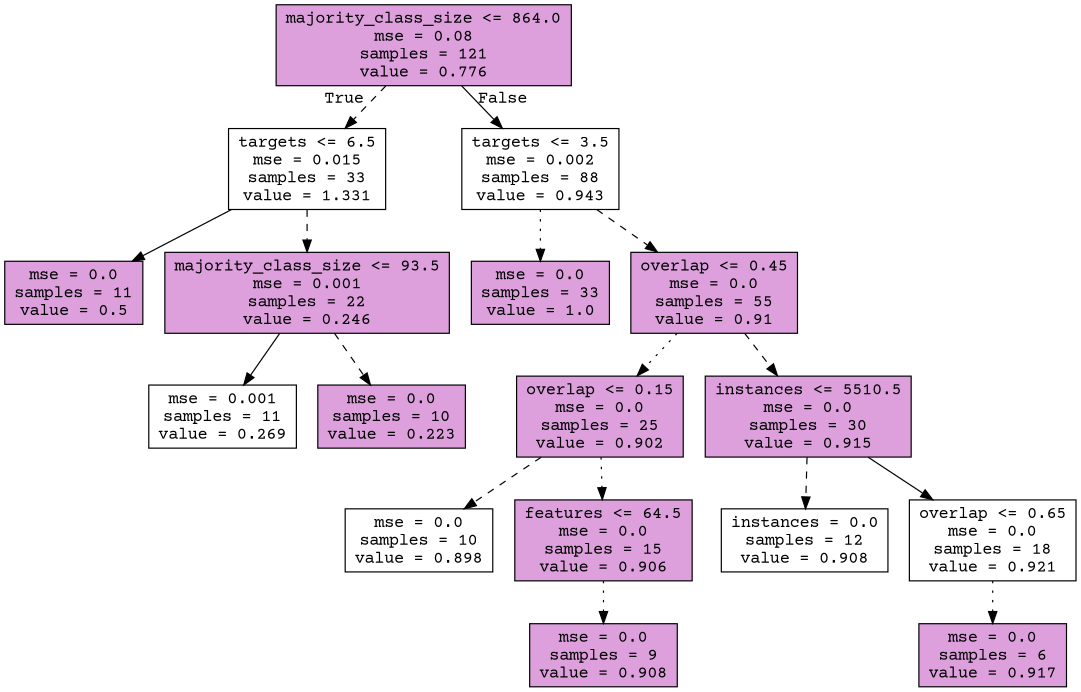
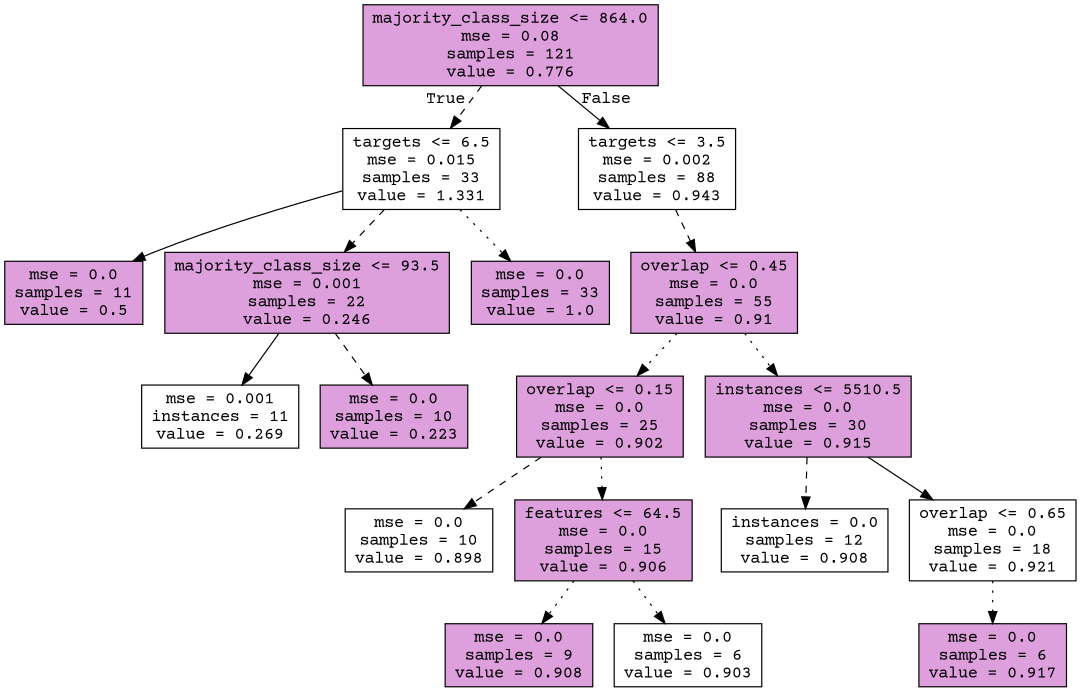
edge "targets <= 3.5 mse = 0.002 samples = 88 value = 0.943" -> "mse = 0.0 samples = 33 value = 1.0": now "targets <= 6.5 mse = 0.015 samples = 33 value = 1.331" -> "mse = 0.0 samples = 33 value = 1.0"
edge "overlap <= 0.45 mse = 0.0 samples = 55 value = 0.91" -> "instances <= 5510.5 mse = 0.0 samples = 30 value = 0.915": style dashed -> dotted
node "mse = 0.001 samples = 11 value = 0.269": label "mse = 0.001 samples = 11 value = 0.269" -> "mse = 0.001 instances = 11 value = 0.269"
node "mse = 0.0 samples = 6 value = 0.903": added
